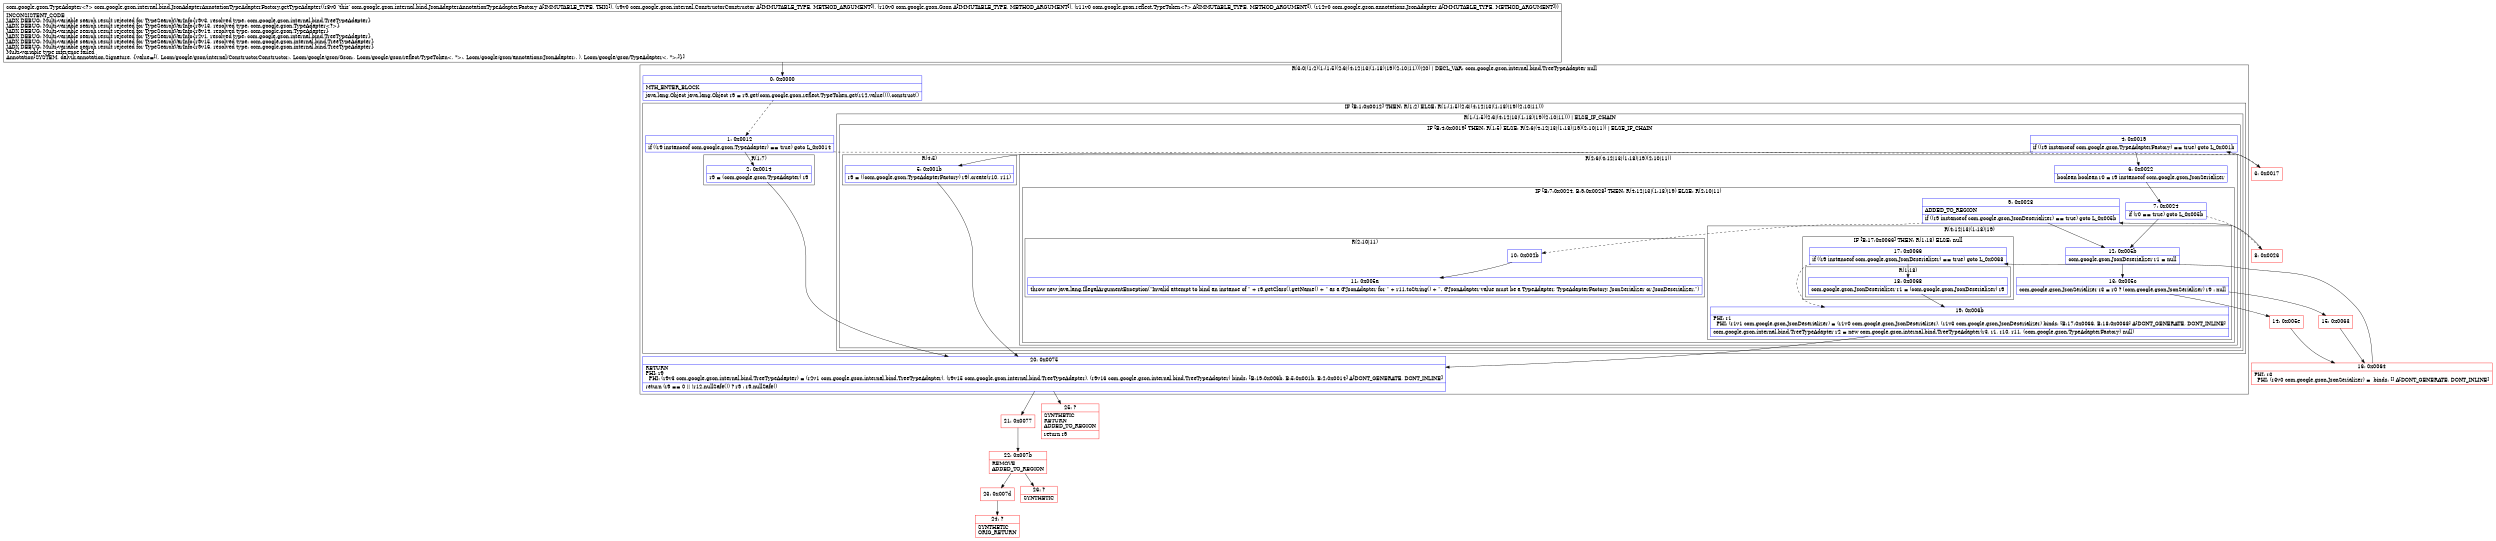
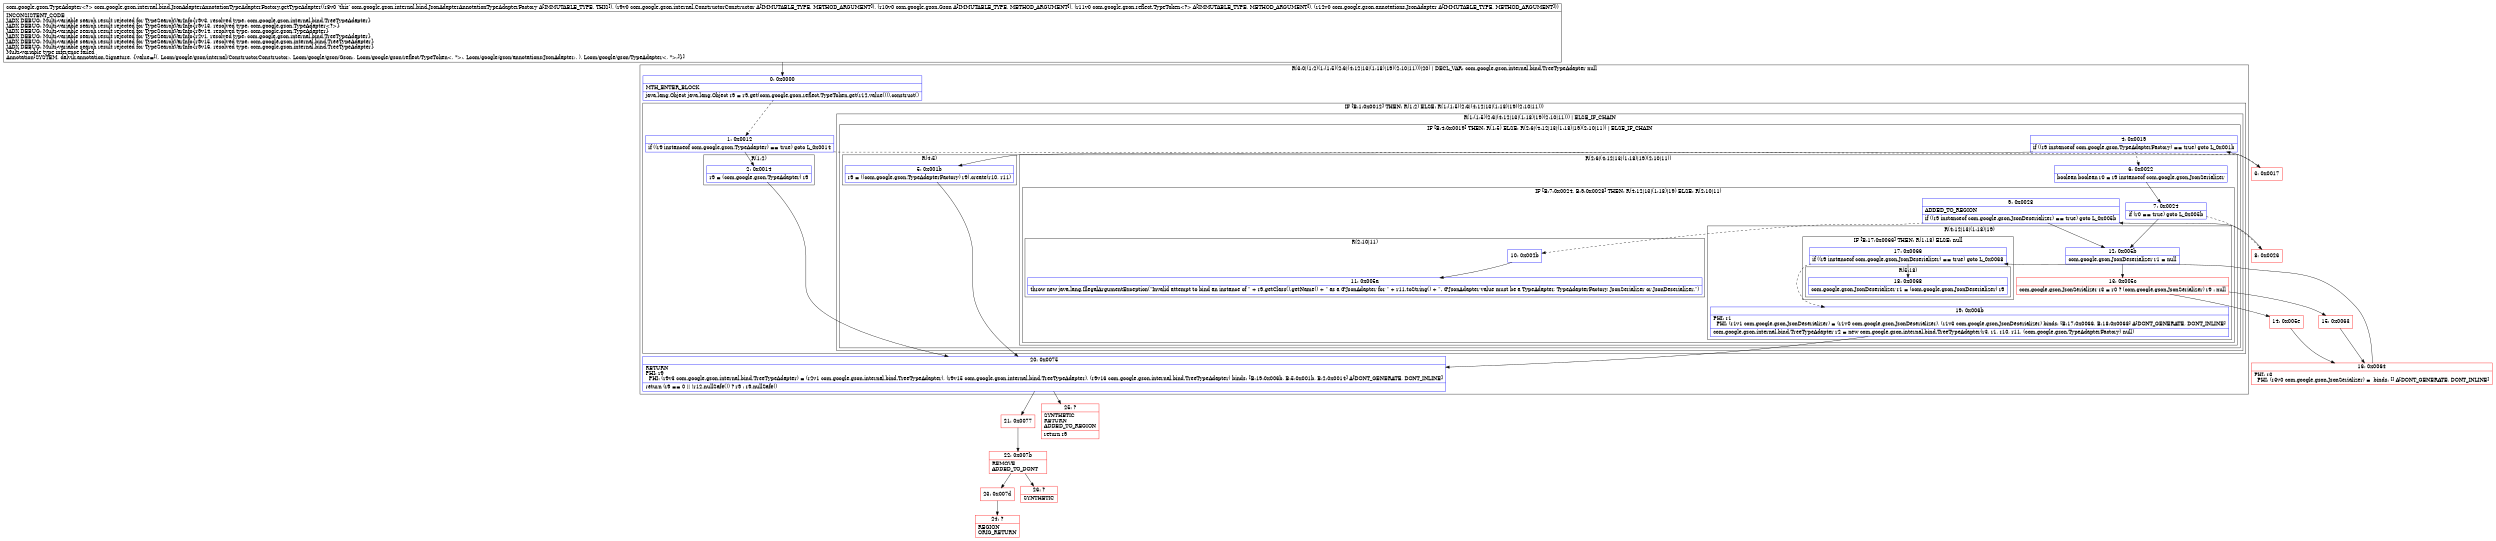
edge "4: 0x0019" -> "6: 0x0022": style solid -> dashed
cluster "R(1:7)": label "R(1:7)" -> "R(1:2)"
cluster "R(1:18)": label "R(1:18)" -> "R(5:18)"
node "13: 0x005c": color blue -> red
edge "18: 0x0068" -> "19: 0x006b": removed
node "22: 0x007b": text "ADDED_TO_REGION" -> "ADDED_TO_DONT"
node "24: ?": text "SYNTHETIC" -> "REGION"
